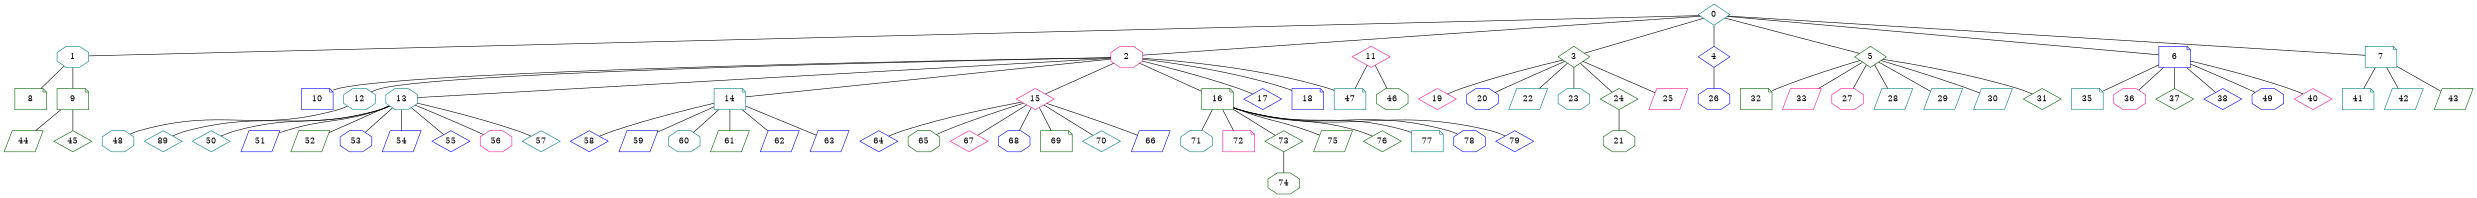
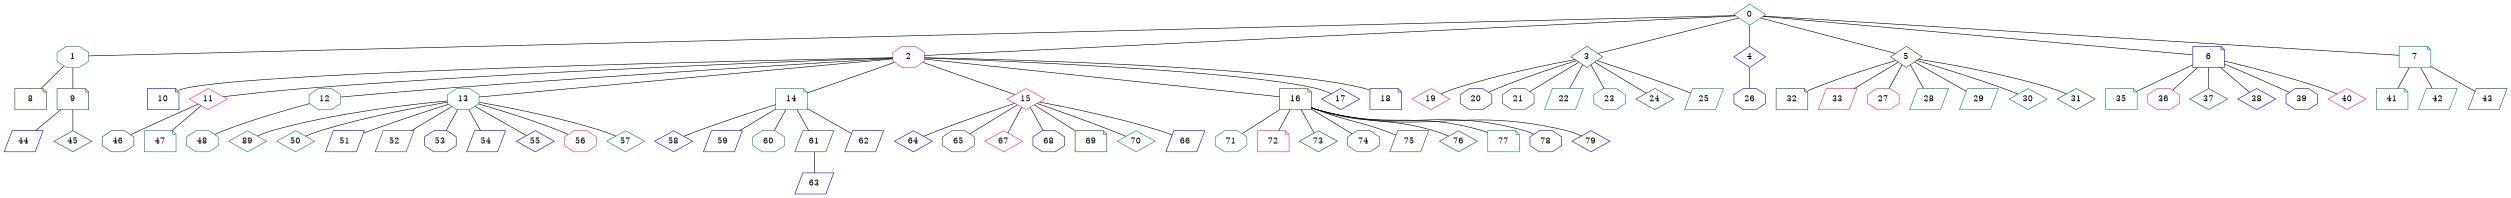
edge "2" -- "47": now "2" -- "11"
node "25": color deeppink -> teal
node "30": shape parallelogram -> diamond
node "49": label "49" -> "39"
edge "24" -- "21": now "3" -- "21"
edge "14" -- "63": now "61" -- "63"
node "44": color darkgreen -> blue
edge "73" -- "74": now "16" -- "74"
